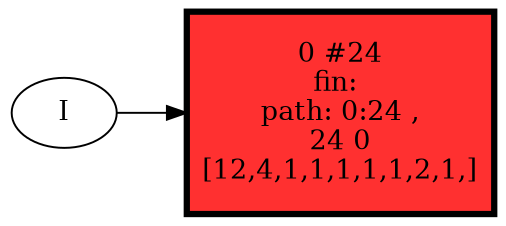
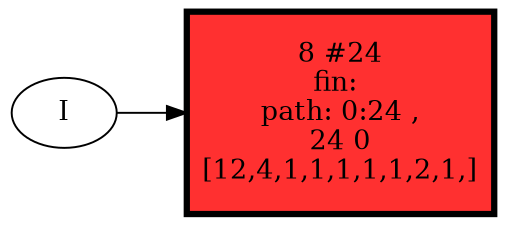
node "0 #24 fin: path: 0:24 , 24 0 [12,4,1,1,1,1,1,2,1,]": label "0 #24 fin: path: 0:24 , 24 0 [12,4,1,1,1,1,1,2,1,]" -> "8 #24 fin: path: 0:24 , 24 0 [12,4,1,1,1,1,1,2,1,]"
